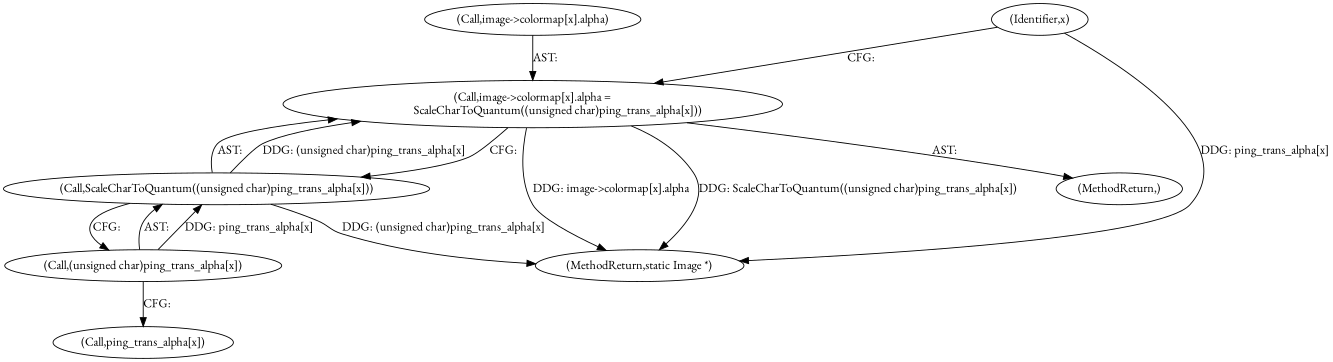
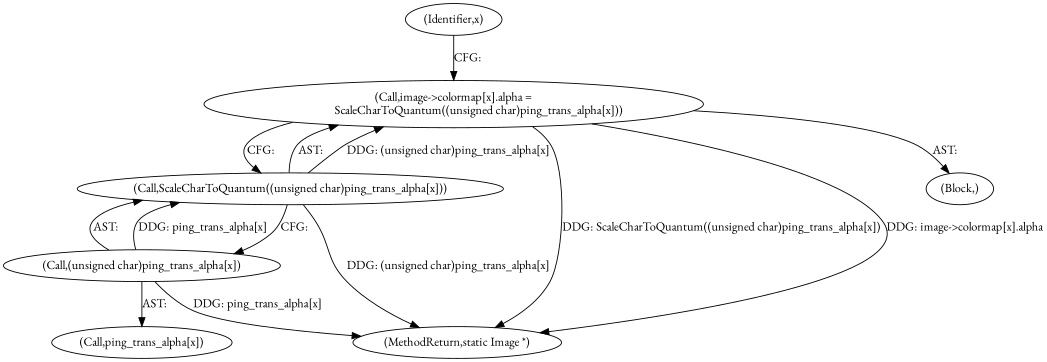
node "(Call,image->colormap[x].alpha)": removed
node "(MethodReturn,)": label "(MethodReturn,)" -> "(Block,)"
edge "(Identifier,x)" -> "(MethodReturn,static Image *)": now "(Call,(unsigned char)ping_trans_alpha[x])" -> "(MethodReturn,static Image *)"
edge "(Call,(unsigned char)ping_trans_alpha[x])" -> "(Call,ping_trans_alpha[x])": label "CFG: " -> "AST: "
